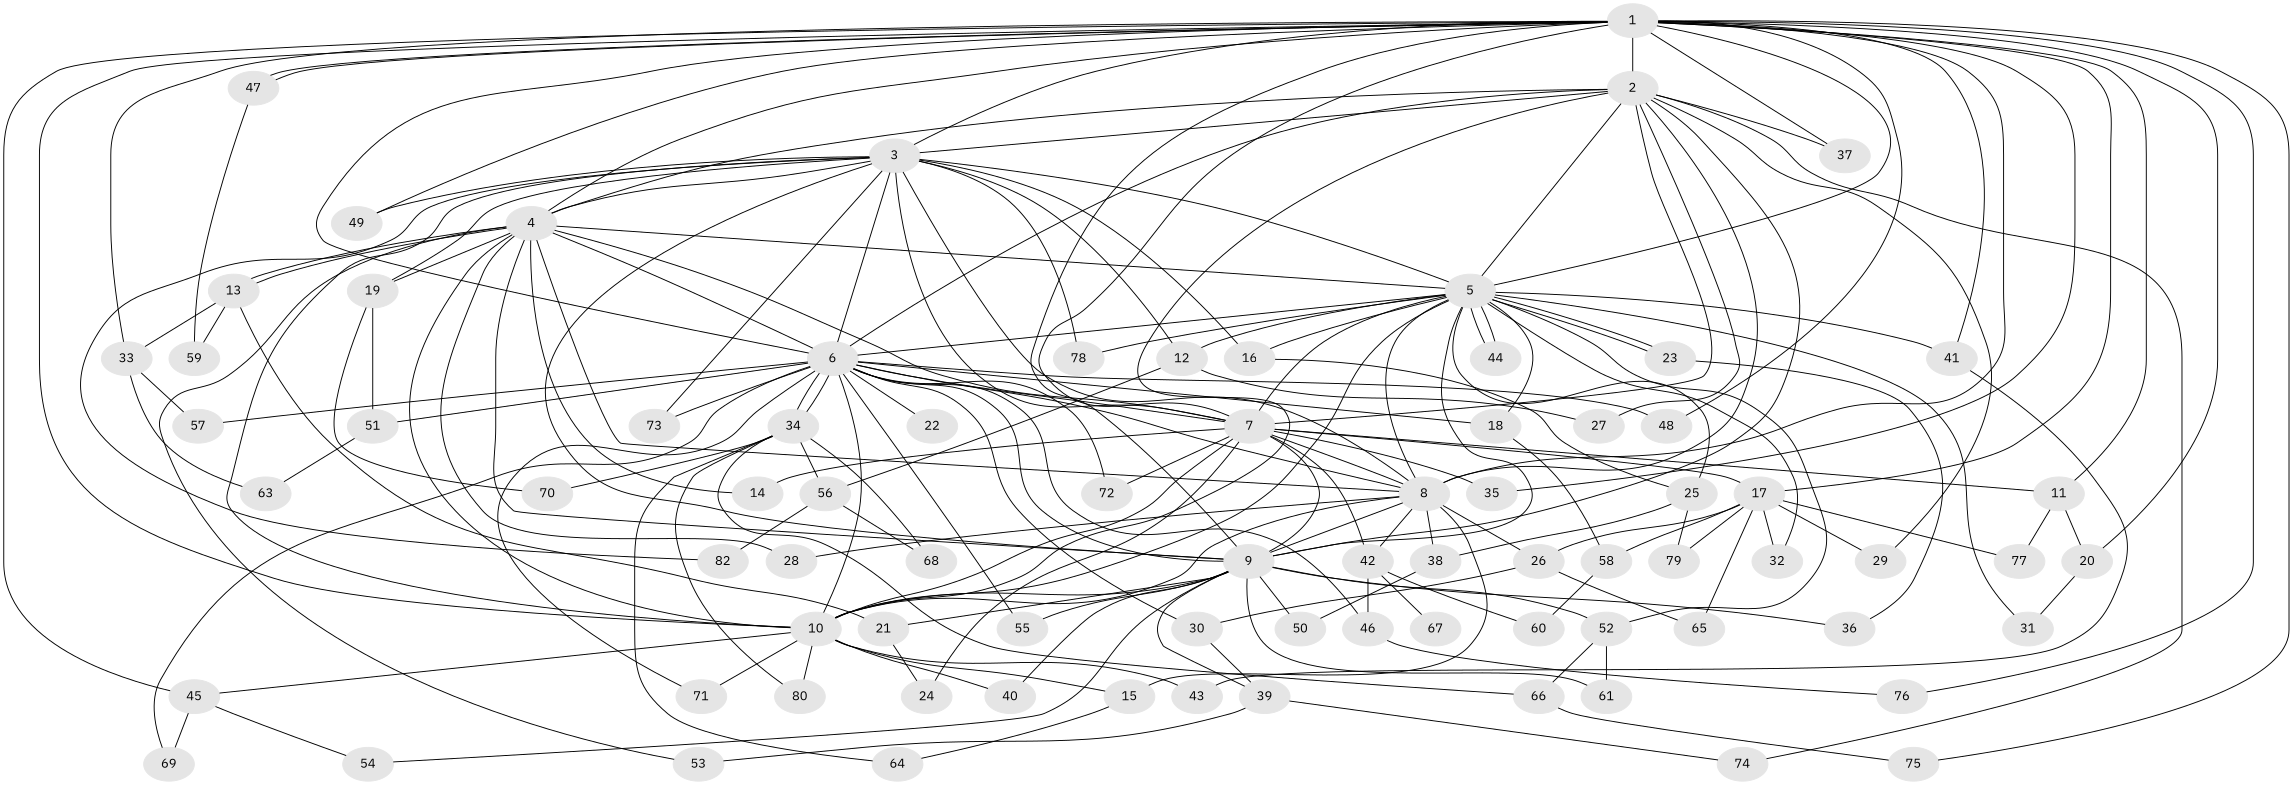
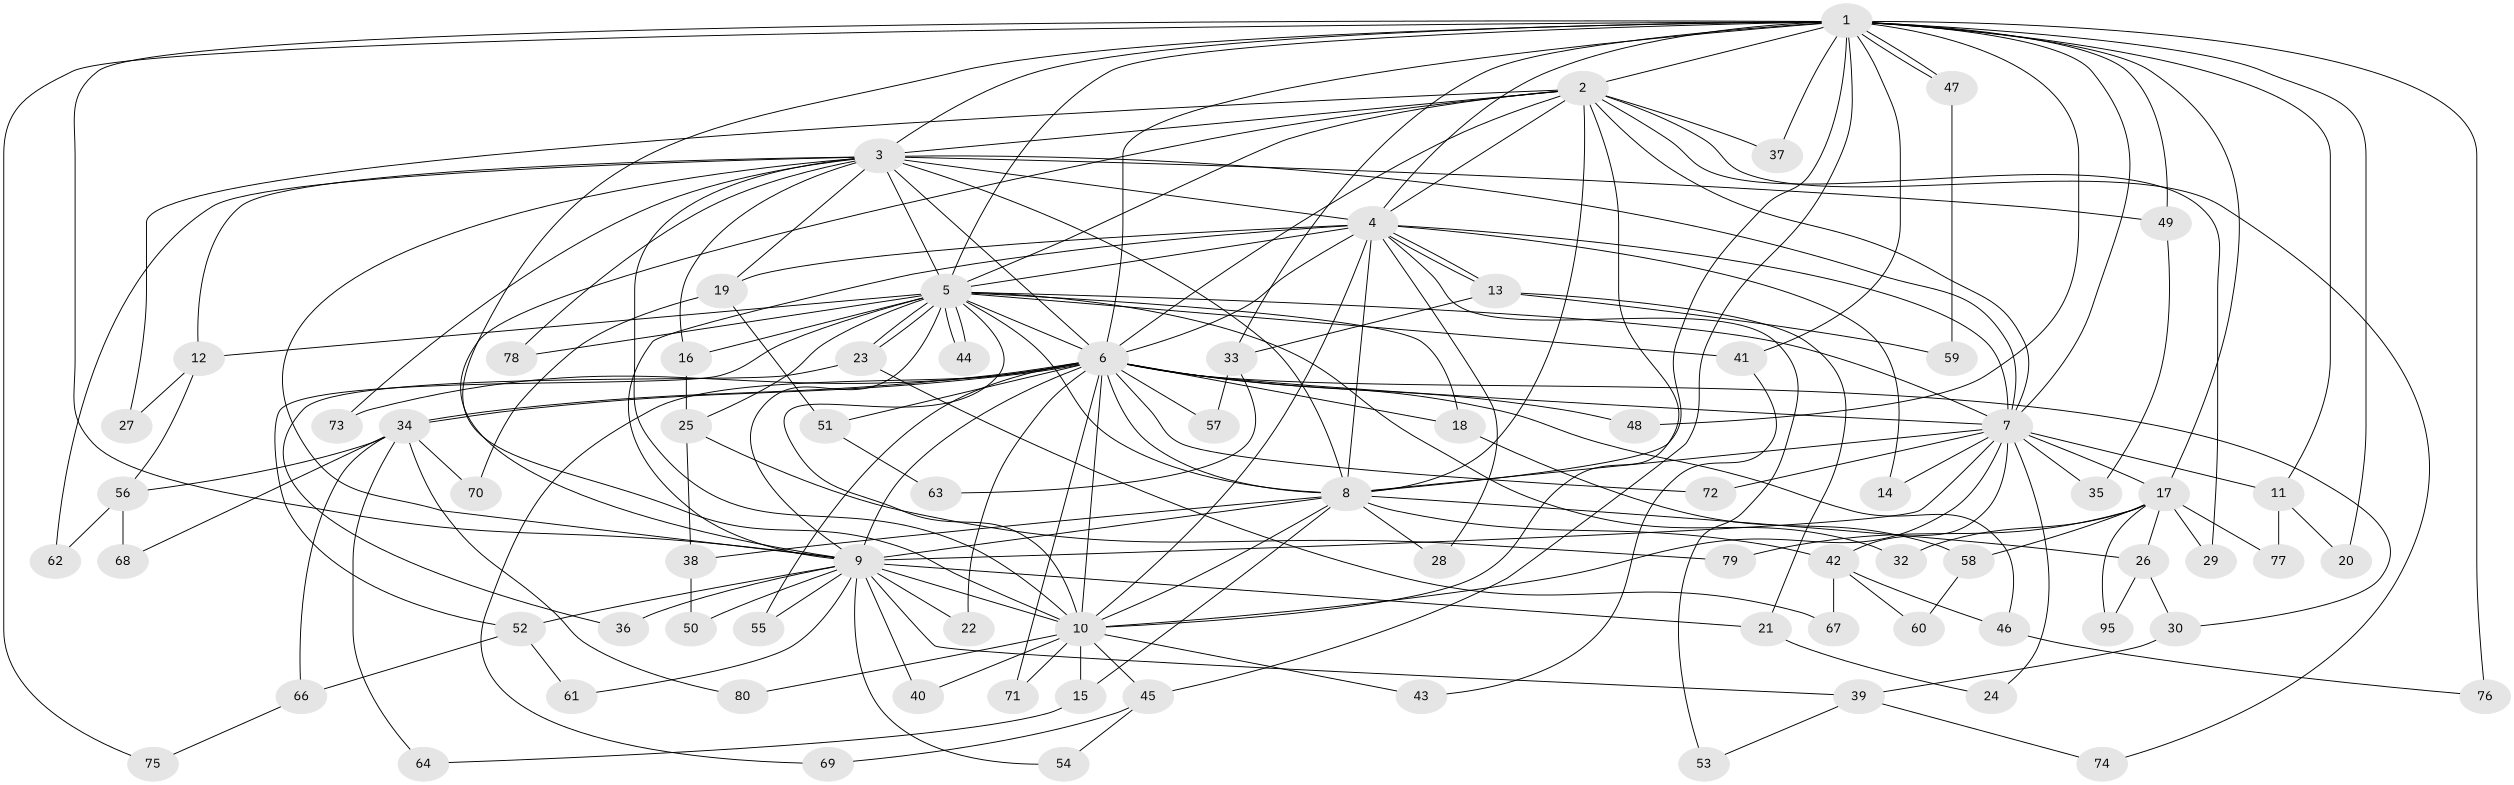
edge "1" -- "35": now "49" -- "35"
edge "23" -- "67": added
node "82": label "82" -> "62"
edge "9" -- "22": added
node "65": label "65" -> "95"
node "31": removed
